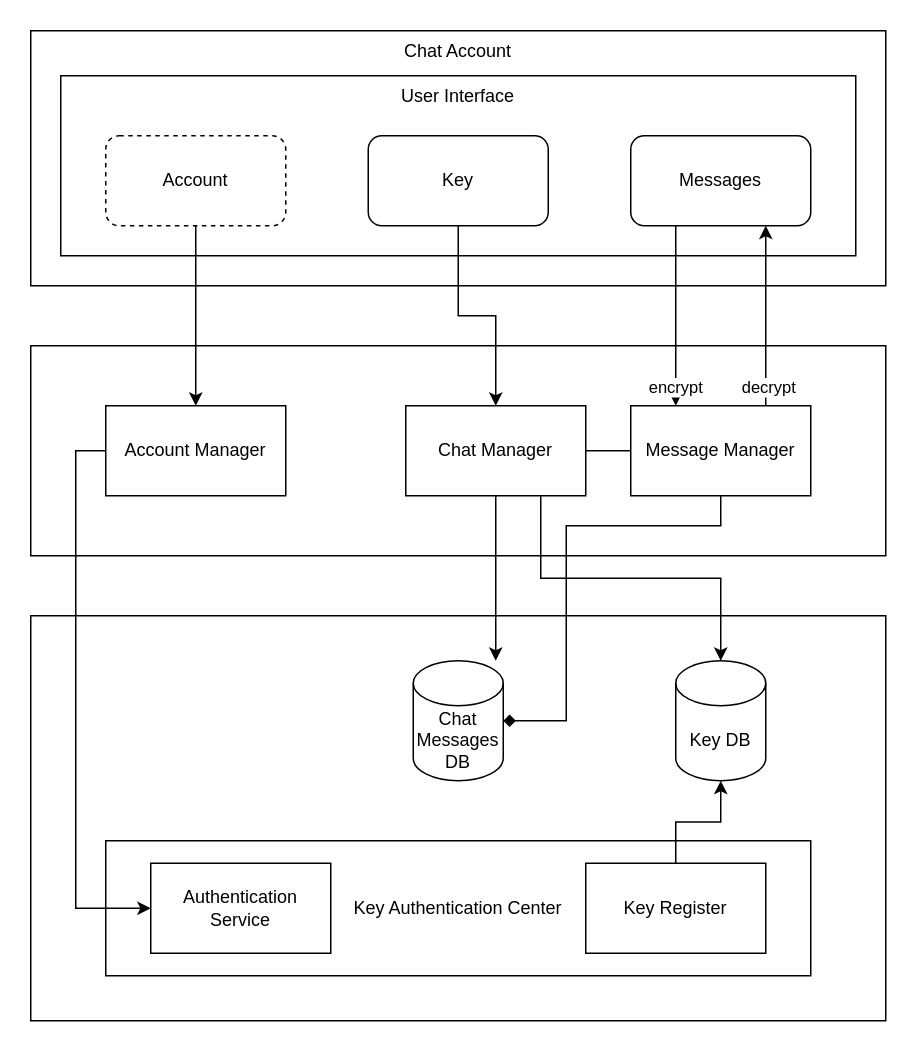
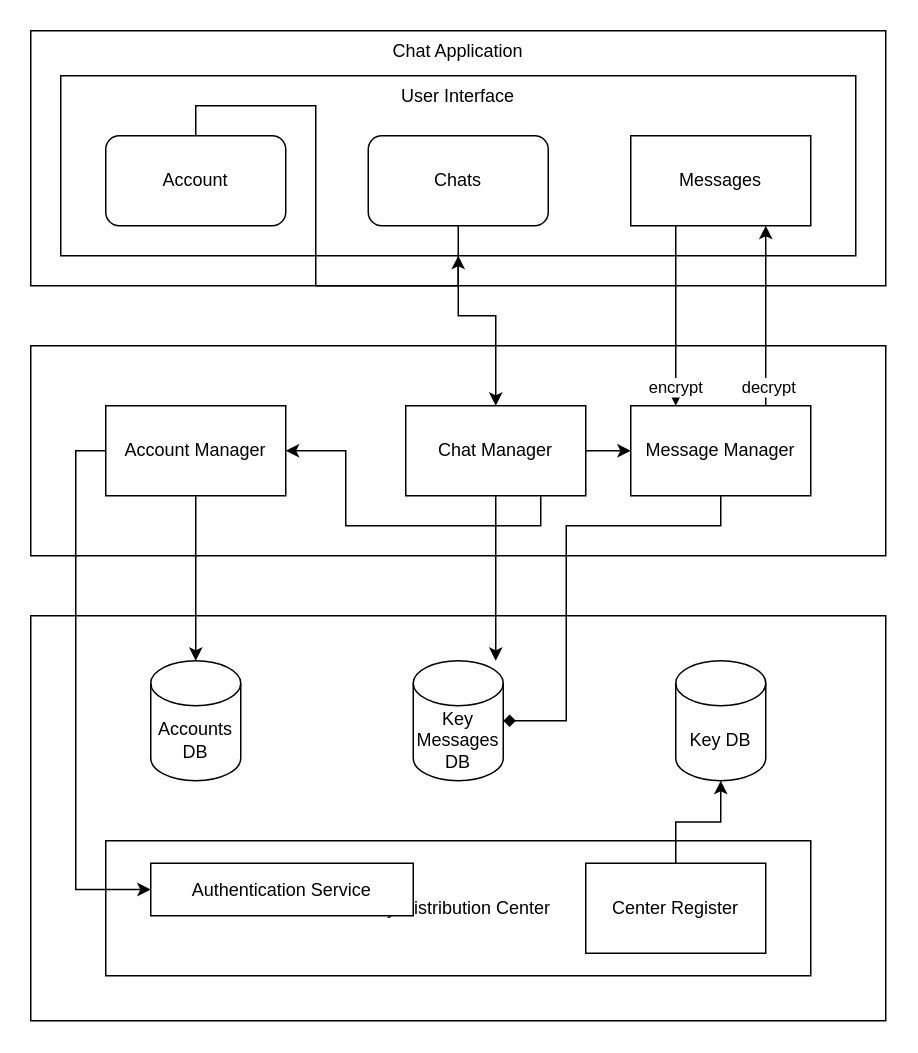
node "Chat Account": label "Chat Account" -> "Chat Application"
node "Account": style dashed -> solid
node "Key": label "Key" -> "Chats"
node "Messages": shape rounded rectangle -> rectangle
edge "Account" -> "Account Manager": now "Account" -> "User Interface"
edge "Chat Manager" -- "Message Manager": arrowhead none -> classic
edge "Account Manager" -> "Accounts DB": added
edge "Chat Manager" -> "Key DB": now "Chat Manager" -> "Account Manager"
node "Accounts DB": added
node "Chat Messages DB": label "Chat Messages DB" -> "Key Messages DB"
node "Authentication Service": size 180x90 -> 263x53
node "Key Authentication Center": label "Key Authentication Center" -> "Key Distribution Center"
node "Key Register": label "Key Register" -> "Center Register"
